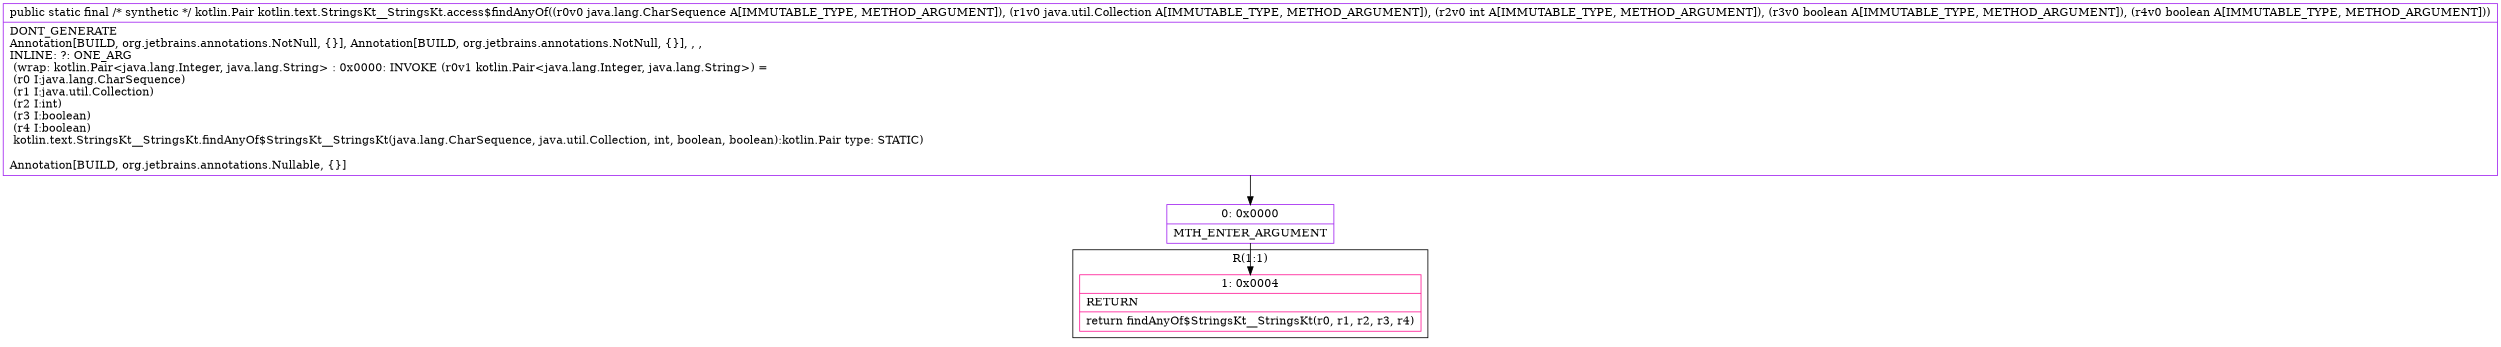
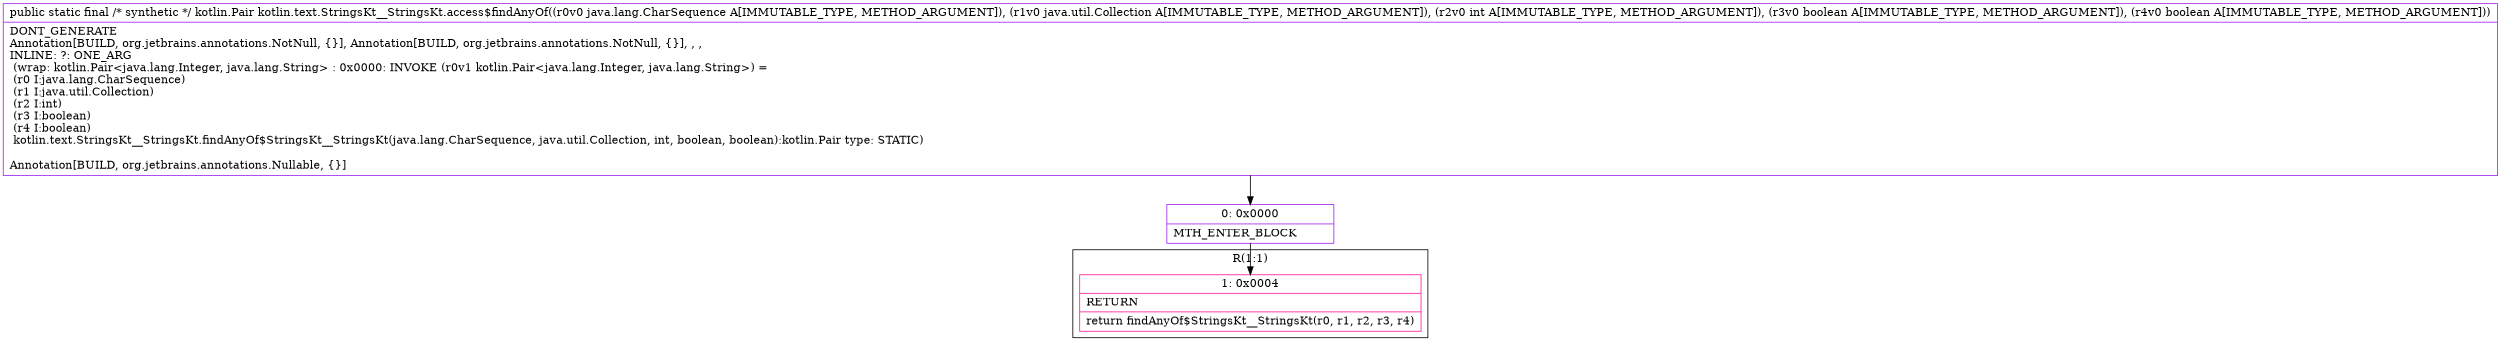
node "0: 0x0000": text "MTH_ENTER_ARGUMENT" -> "MTH_ENTER_BLOCK"
